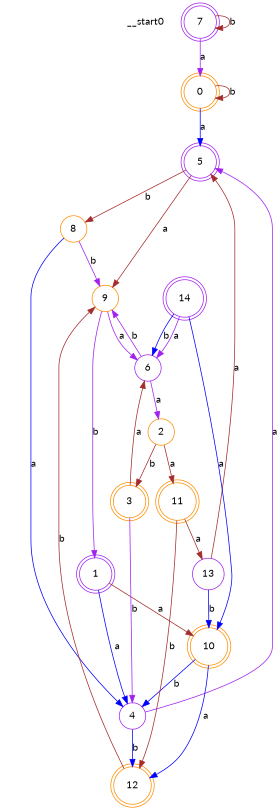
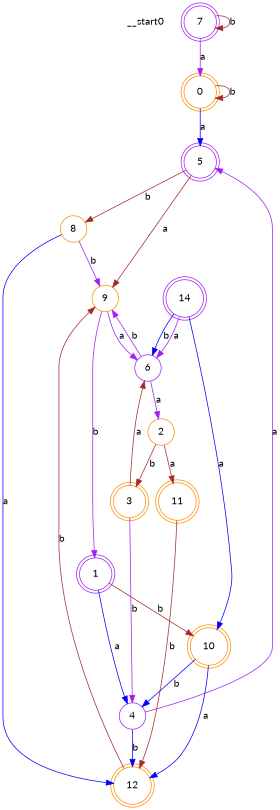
edge "8" -> "4": now "8" -> "12"
node "13": removed
edge "1" -> "10": label "a" -> "b"
